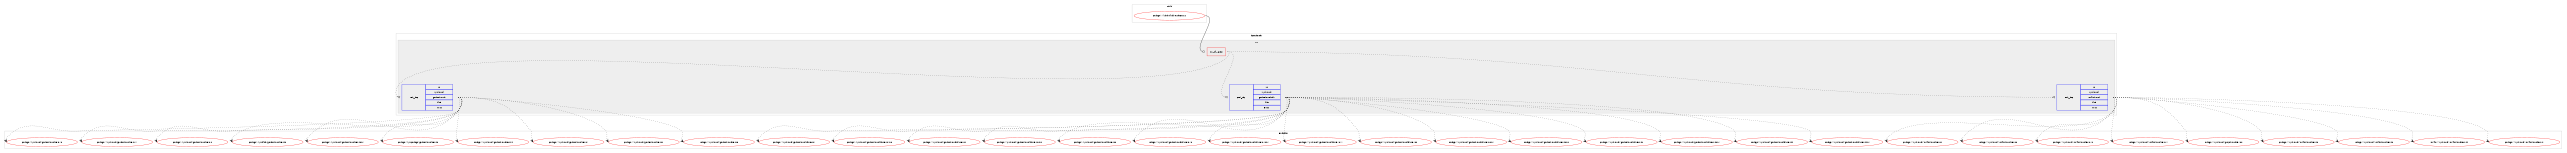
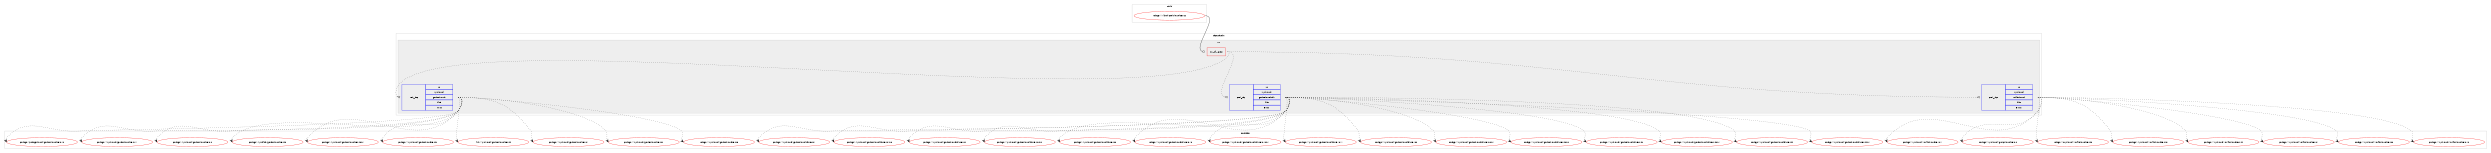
node "portage://virtual/dist-kernel-5.4.88": label "portage://virtual/dist-kernel-5.4.88" -> "portage://virtual/pack-kernel-5.4.88"
node "portage://sys-kernel/gentoo-kernel-5.10.10": label "portage://sys-kernel/gentoo-kernel-5.10.10" -> "portage://portage-kernel/gentoo-kernel-5.10.10"
node "portage://sys-portage/gentoo-kernel-5.4.83": label "portage://sys-portage/gentoo-kernel-5.4.83" -> "portage://sys-kernel/gentoo-kernel-5.4.83"
node "portage://sys-kernel/gentoo-kernel-5.4.88": label "portage://sys-kernel/gentoo-kernel-5.4.88" -> "dist://sys-kernel/gentoo-kernel-5.4.88"
node "portage://sys-kernel/vanilla-kernel-5.4.92": removed
node "portage://sys-kernel/vanilla-kernel-5.4.80": label "portage://sys-kernel/vanilla-kernel-5.4.80" -> "portage://any-kernel/vanilla-kernel-5.4.80"
node "vanilla://sys-kernel/vanilla-kernel-5.4.88": label "vanilla://sys-kernel/vanilla-kernel-5.4.88" -> "portage://sys-kernel/vanilla-kernel-5.4.88"
